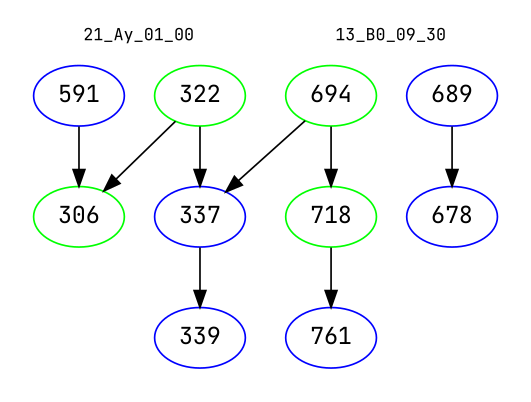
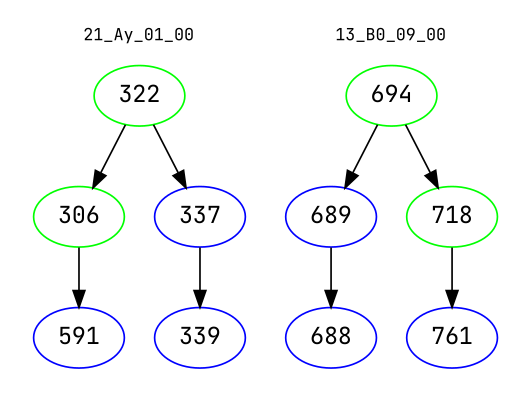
cluster "13_B0_09_30": label "13_B0_09_30" -> "13_B0_09_00"
edge "694" -> "337": now "694" -> "689"
edge "591" -> "306": reversed
node "678": label "678" -> "688"
